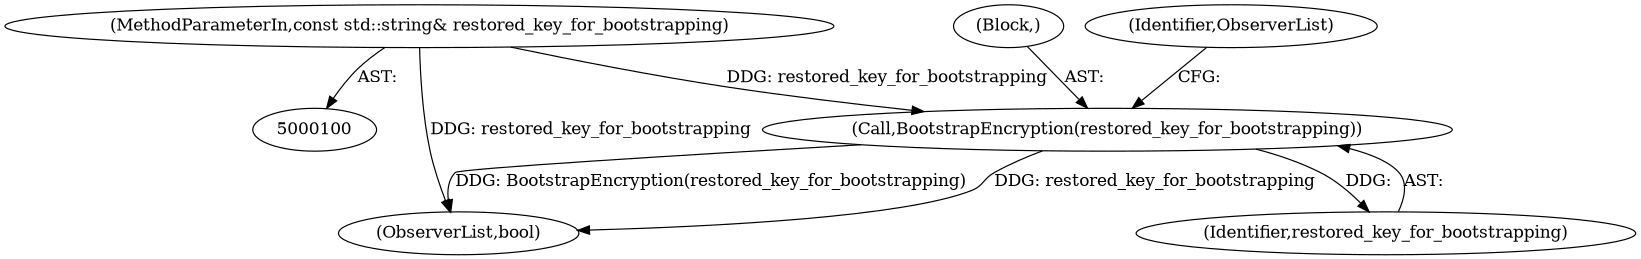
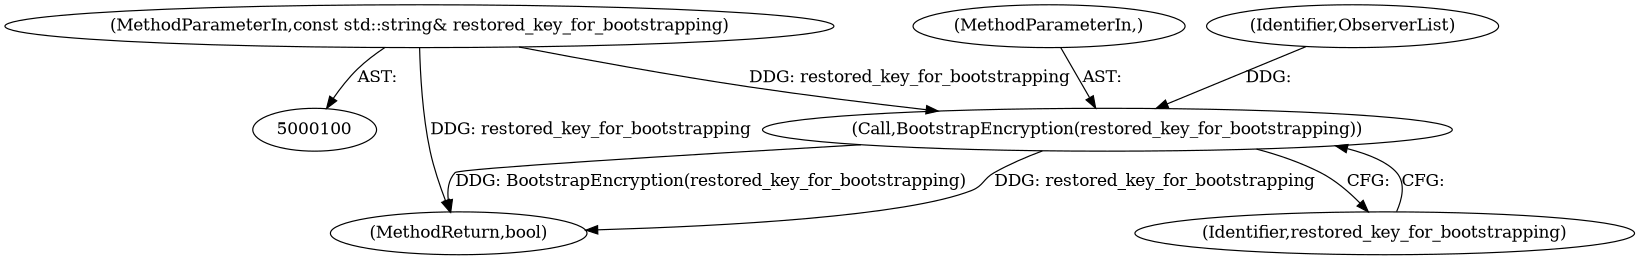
node "(Block,)": label "(Block,)" -> "(MethodParameterIn,)"
edge "(Identifier,ObserverList)" -> "(Call,BootstrapEncryption(restored_key_for_bootstrapping))": label "CFG: " -> "DDG: "
edge "(Call,BootstrapEncryption(restored_key_for_bootstrapping))" -> "(Identifier,restored_key_for_bootstrapping)": label "DDG: " -> "CFG: "
edge "(Identifier,restored_key_for_bootstrapping)" -> "(Call,BootstrapEncryption(restored_key_for_bootstrapping))": label "AST: " -> "CFG: "
node "(ObserverList,bool)": label "(ObserverList,bool)" -> "(MethodReturn,bool)"
